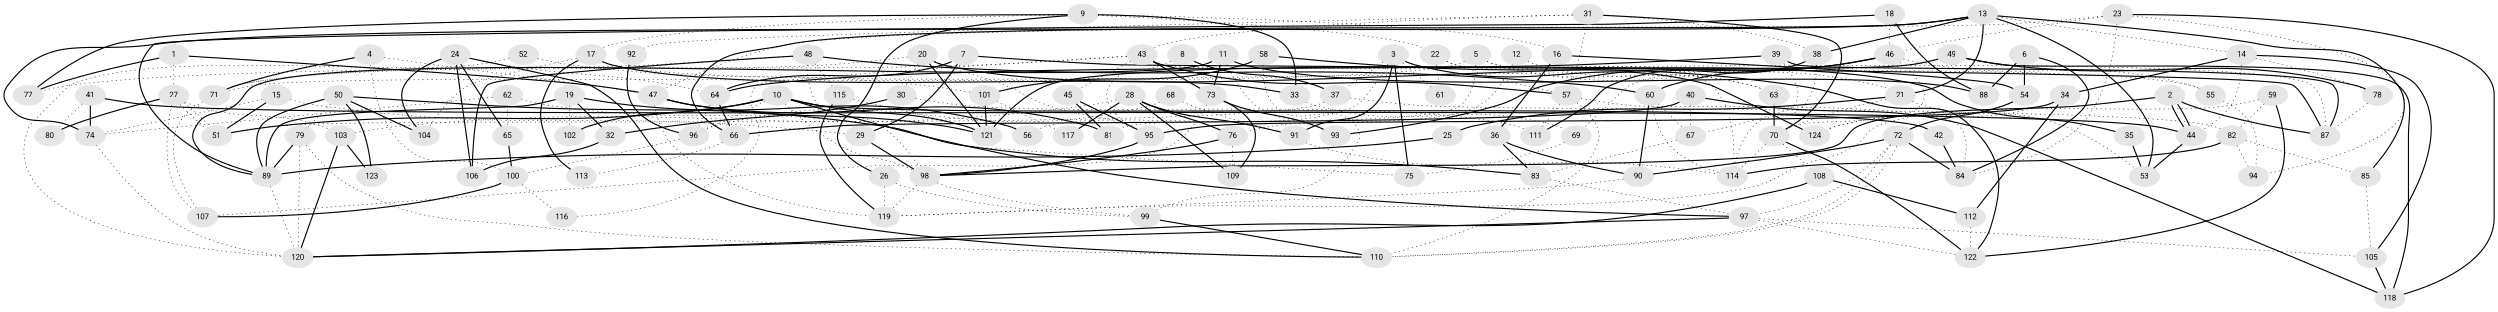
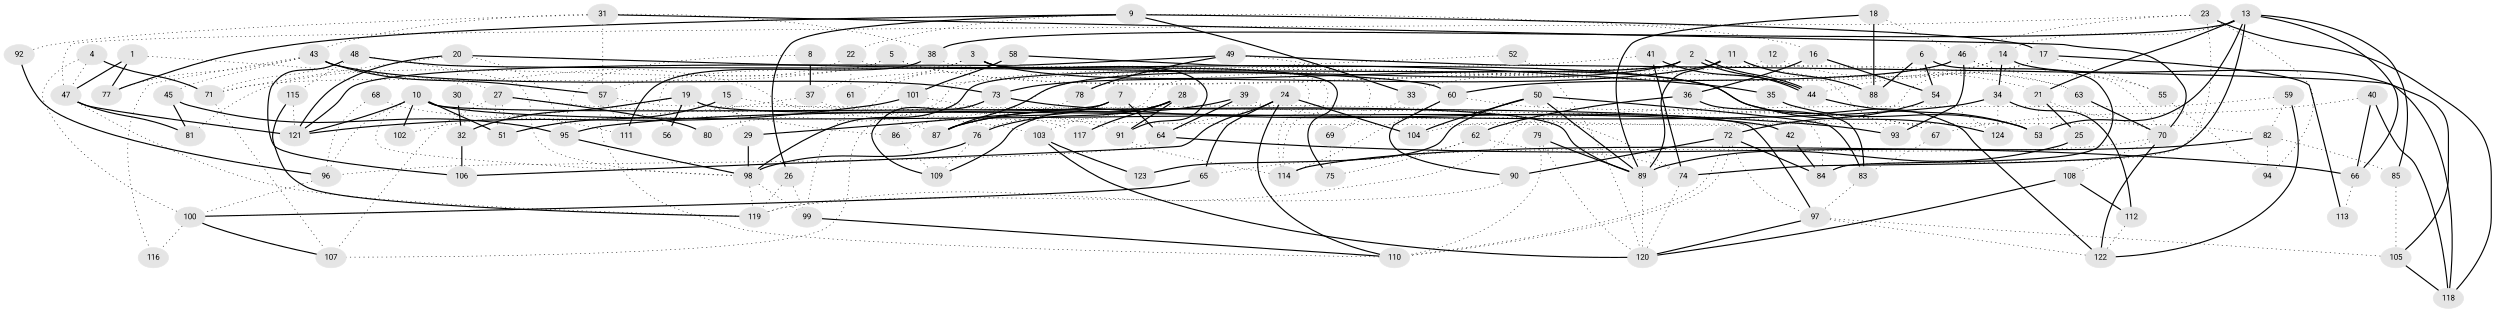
edge "9" -- "17": style dotted -> bold
edge "17" -- "33": style bold -> dotted
node "86": added
edge "36" -- "90": now "36" -- "62"
